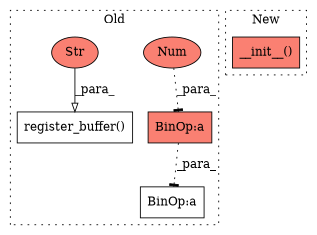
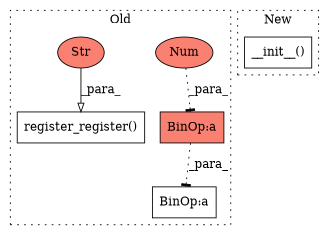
node "__init__()": fillcolor salmon -> white
node "register_buffer()": label "register_buffer()" -> "register_register()"
